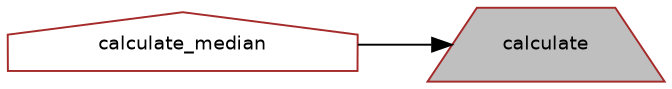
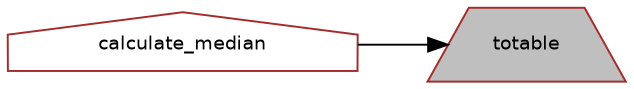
node "calculate": label "calculate" -> "totable"
